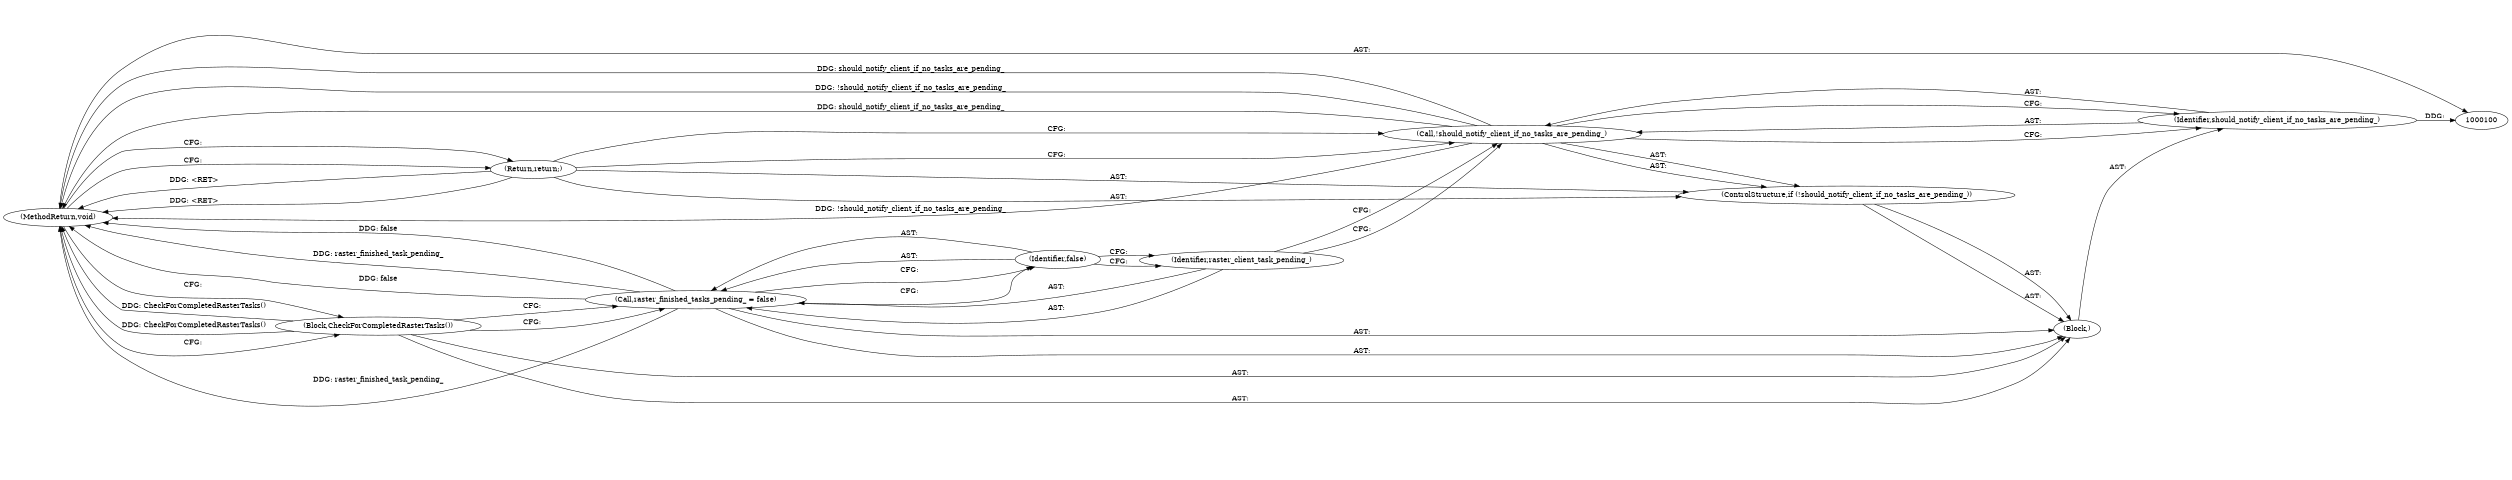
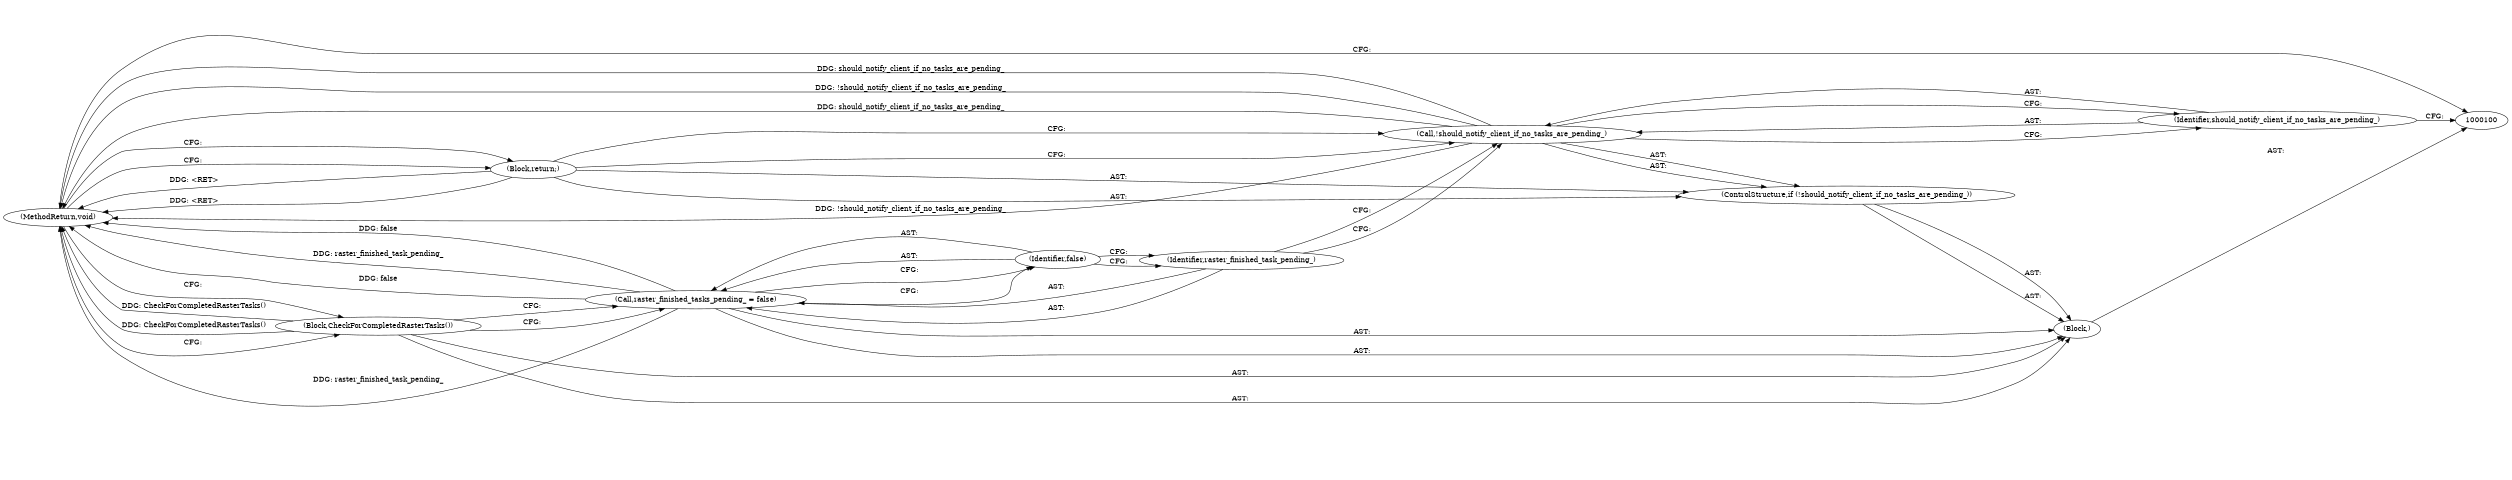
edge "(MethodReturn,void)" -> "1000100": label "AST: " -> "CFG: "
edge "(Identifier,should_notify_client_if_no_tasks_are_pending_)" -> "1000100": label "DDG: " -> "CFG: "
node "(Return,return;)": label "(Return,return;)" -> "(Block,return;)"
edge "(Block,)" -> "(Identifier,should_notify_client_if_no_tasks_are_pending_)": now "(Block,)" -> "1000100"
node "(Identifier,raster_client_task_pending_)": label "(Identifier,raster_client_task_pending_)" -> "(Identifier,raster_finished_task_pending_)"
